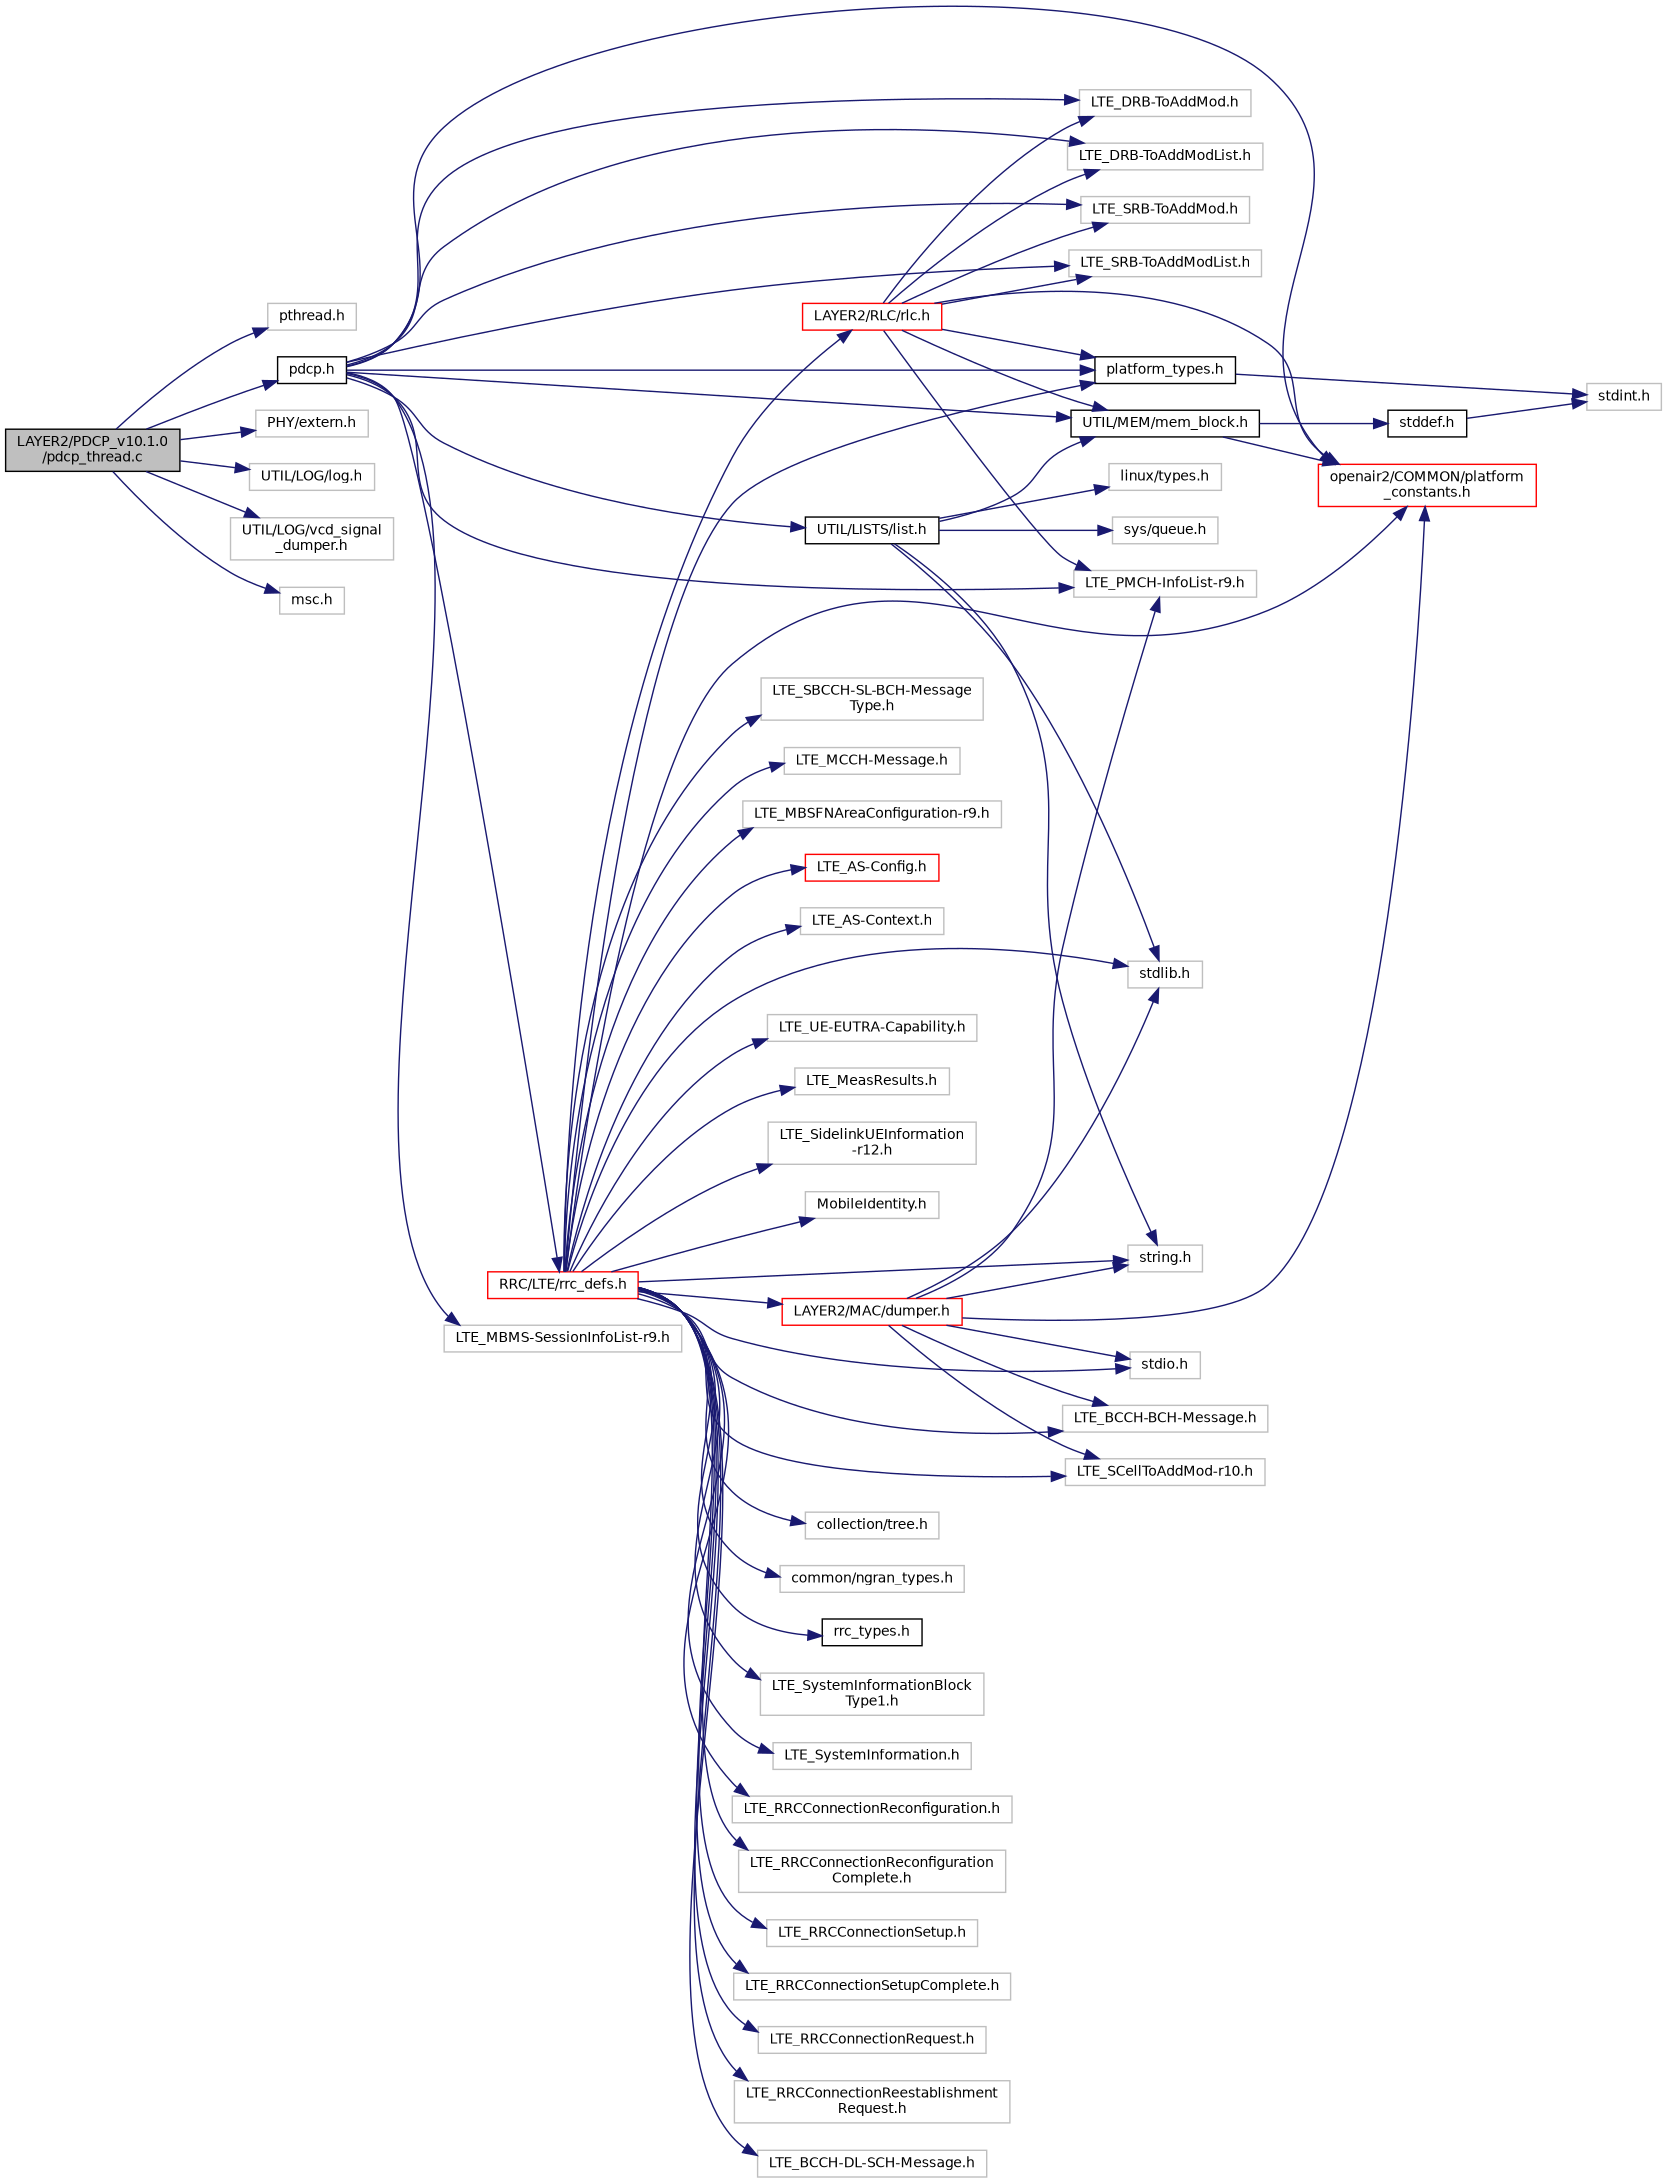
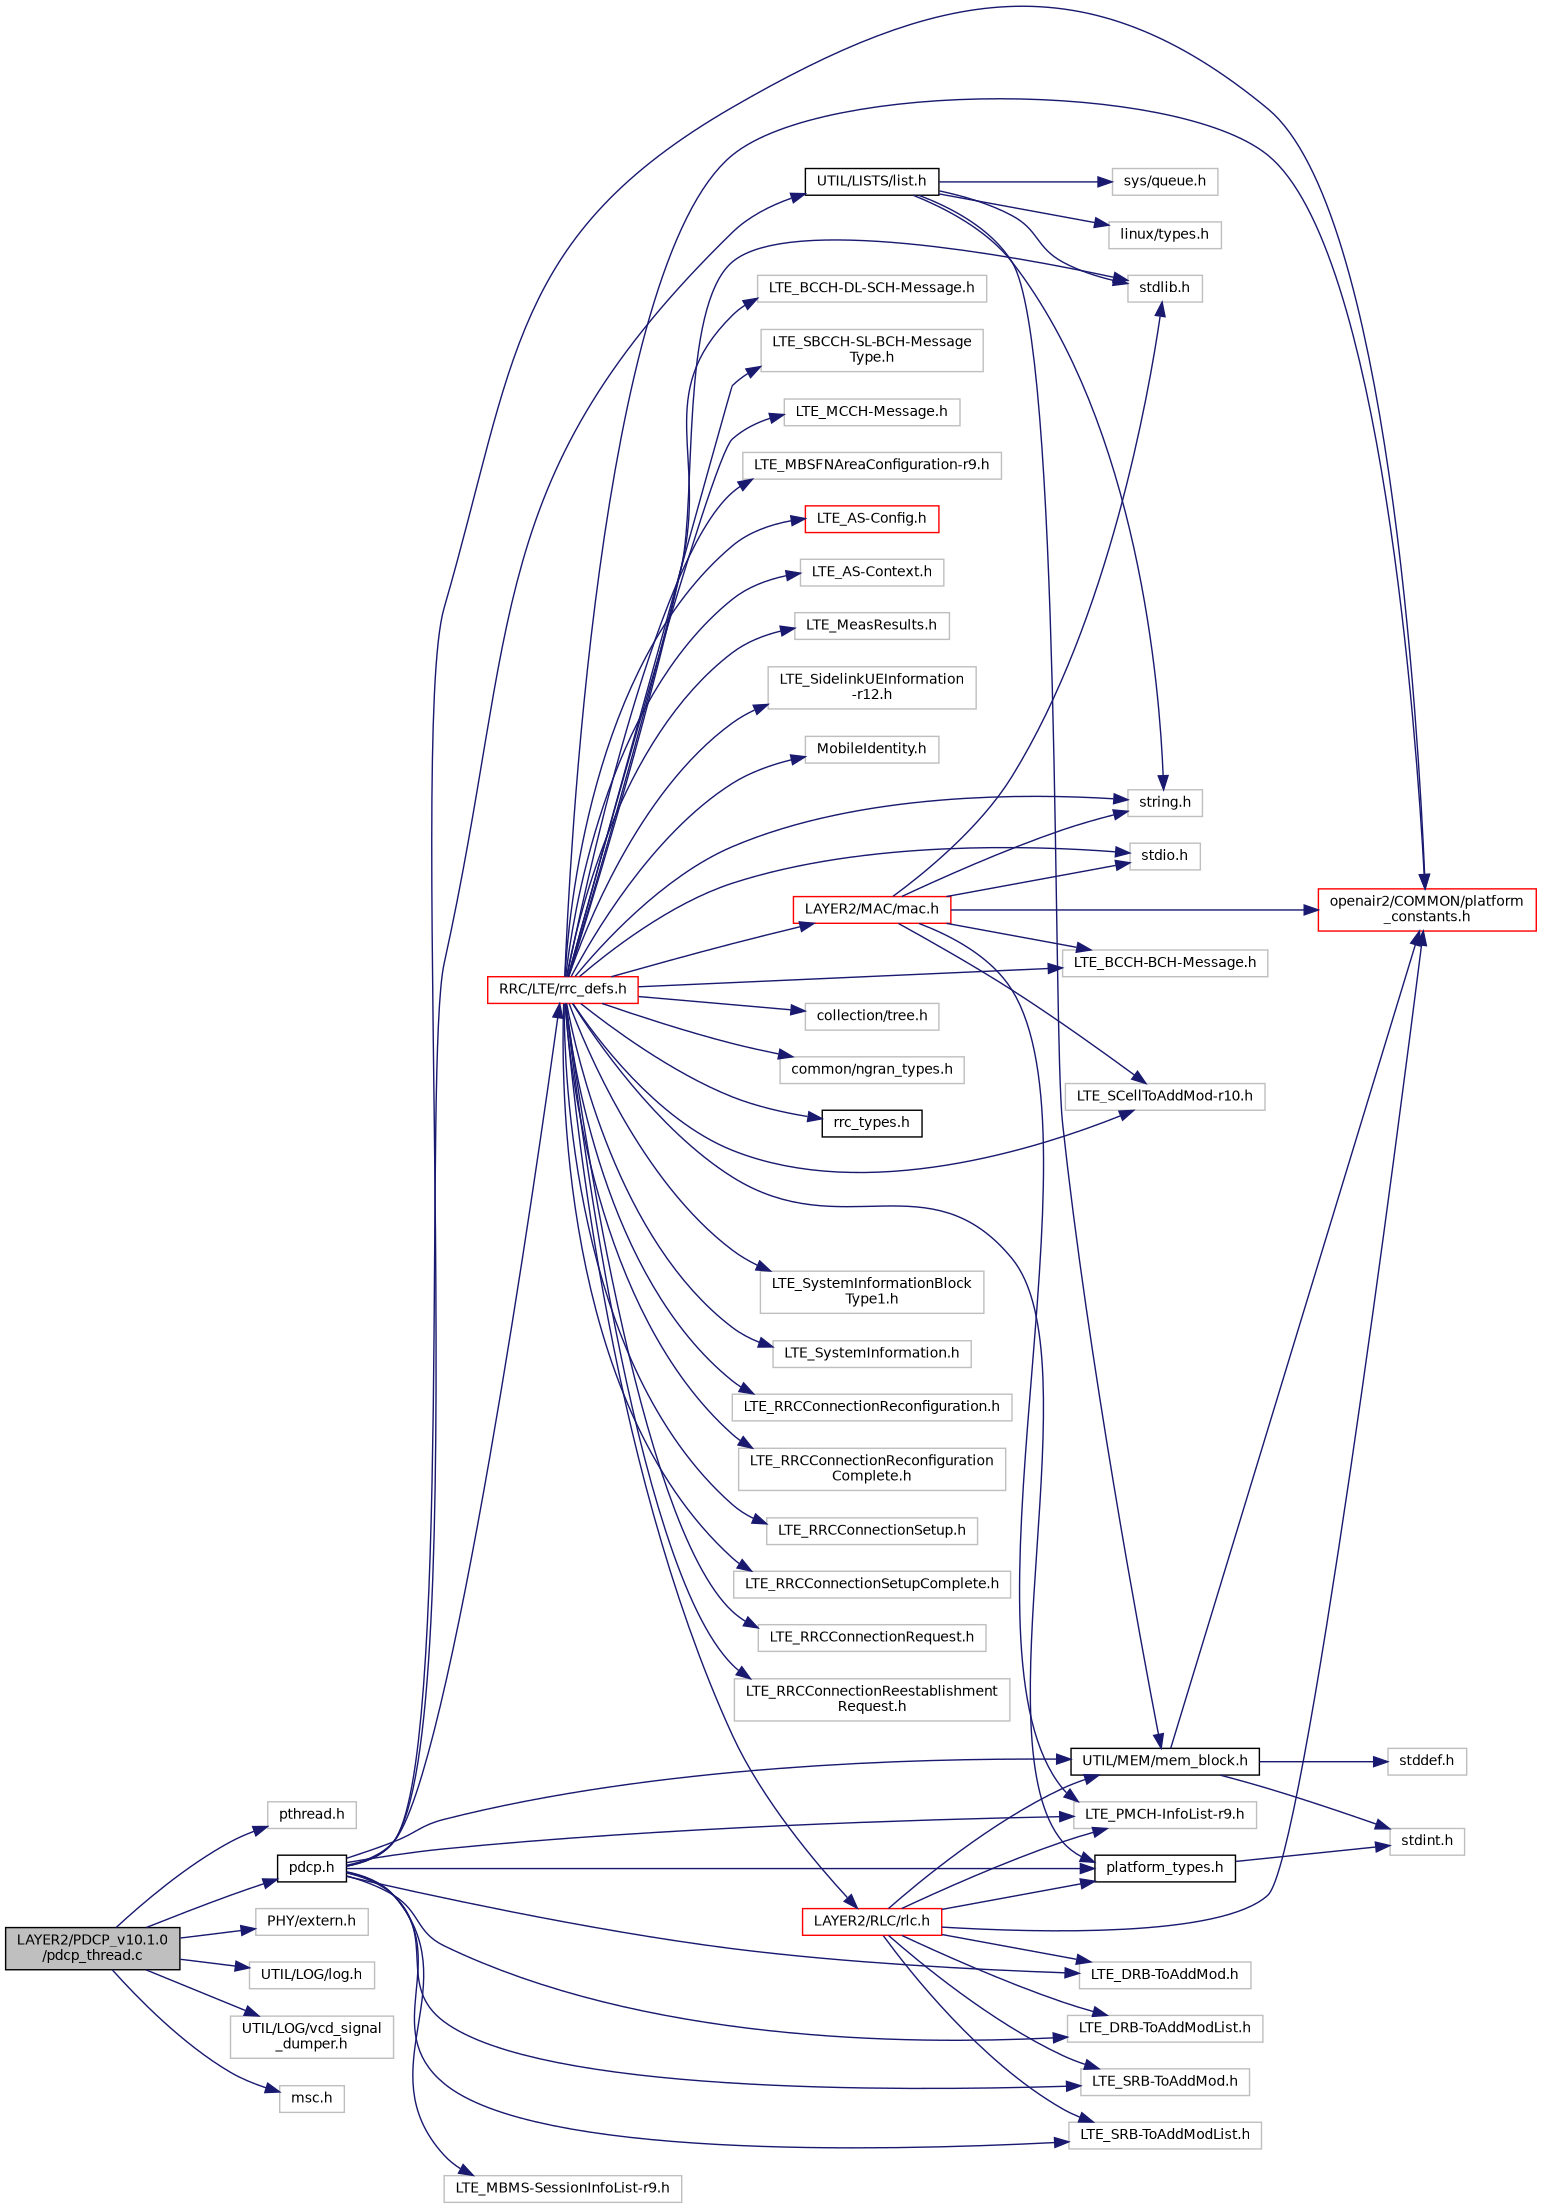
edge "stddef.h" -> "stdint.h": now "UTIL/MEM/mem_block.h" -> "stdint.h"
node "stddef.h": color black -> grey75
node "LTE_UE-EUTRA-Capability.h": removed
node "LAYER2/MAC/dumper.h": label "LAYER2/MAC/dumper.h" -> "LAYER2/MAC/mac.h"
